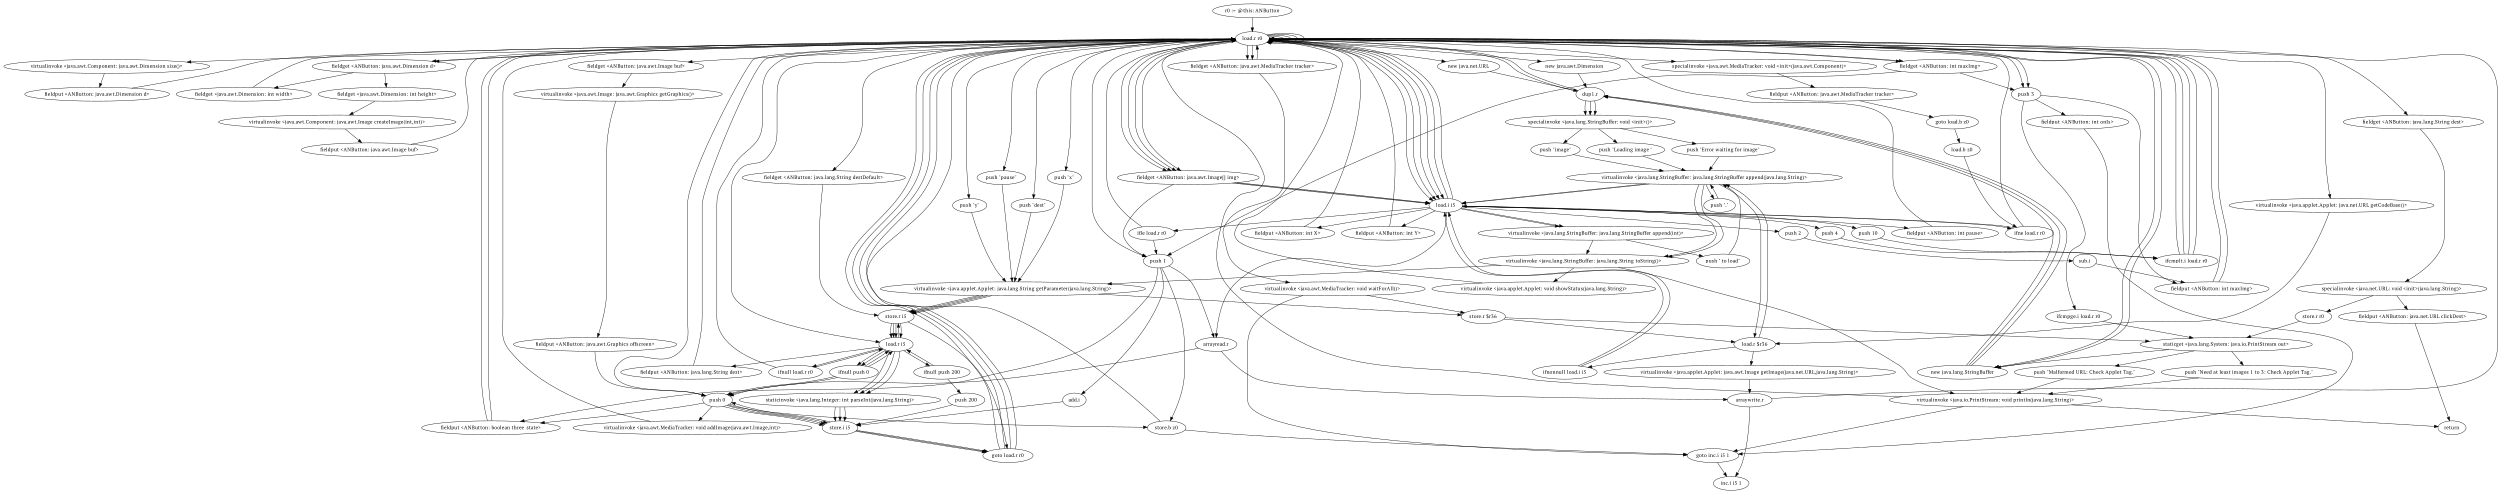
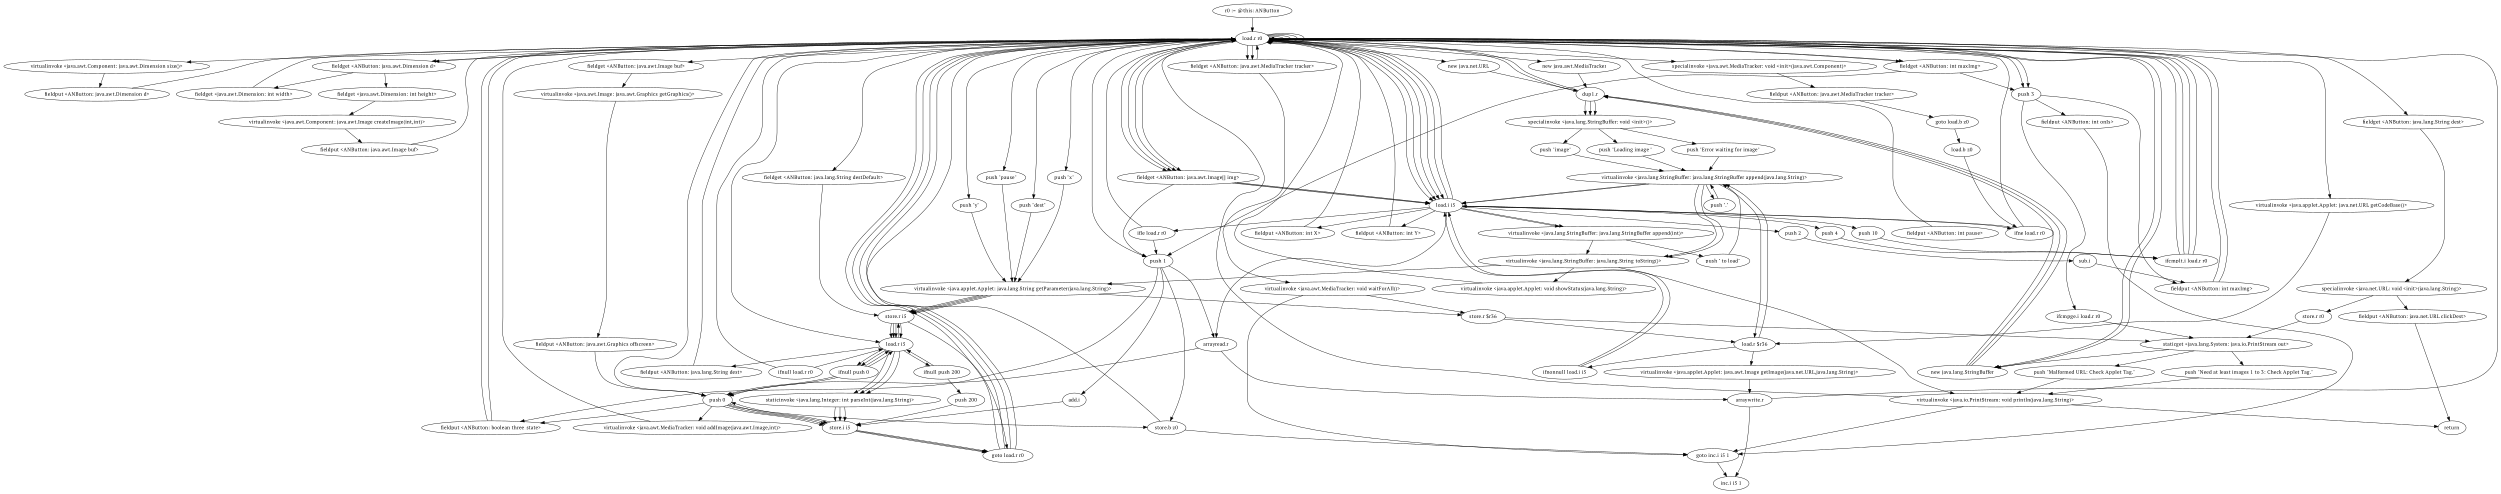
node "new java.awt.Dimension": label "new java.awt.Dimension" -> "new java.awt.MediaTracker"
edge "load.i i5" -> "fieldput <ANButton: int pause>": removed
edge "load.r i5" -> "ifnull load.r r0": removed
